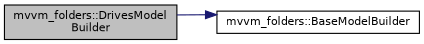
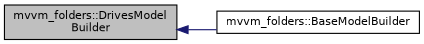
edge "mvvm_folders::DrivesModel Builder" -> "mvvm_folders::BaseModelBuilder": reversed
